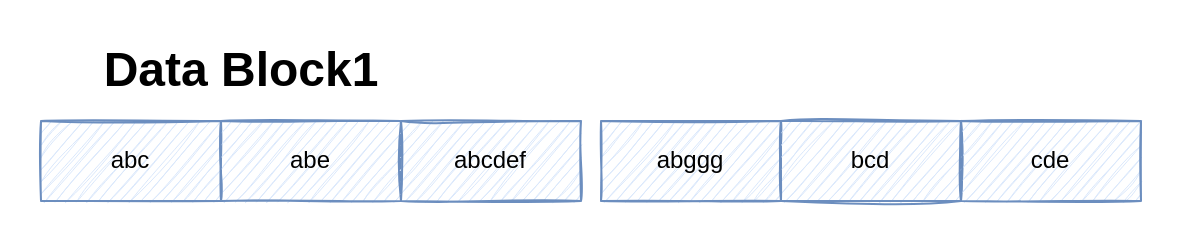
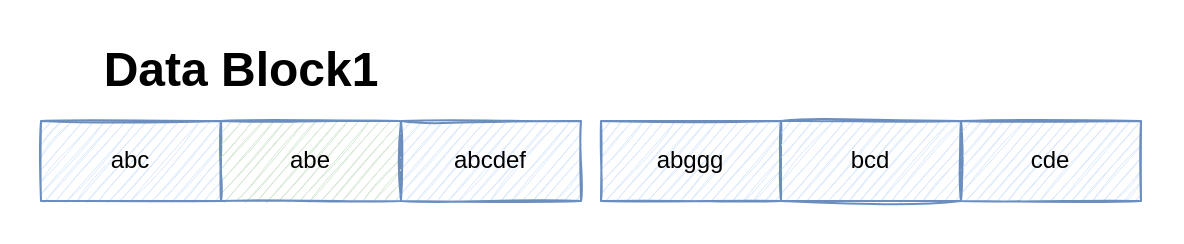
node "abe": fillcolor #dae8fc -> #d5e8d4
